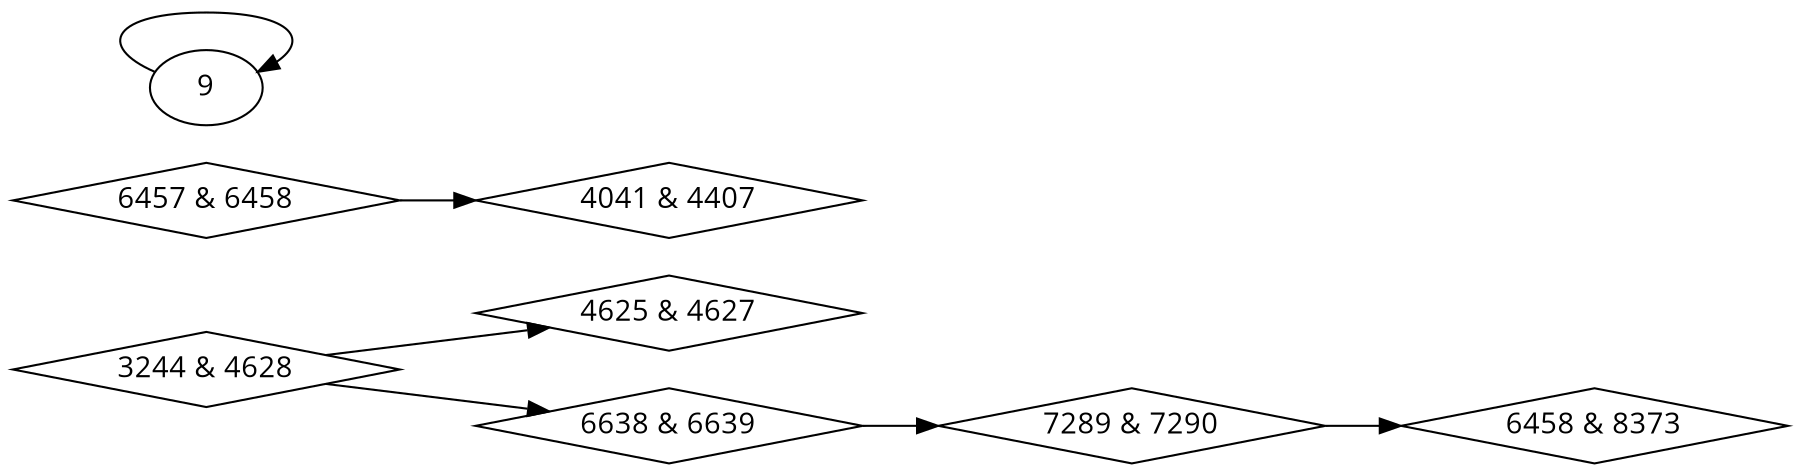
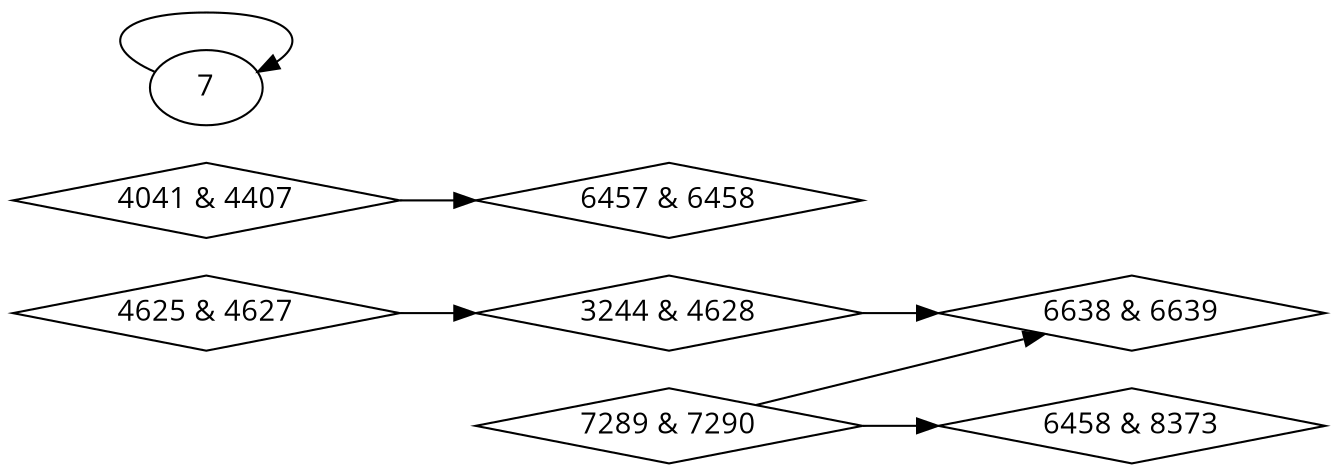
node "9": label "9" -> "7"
edge "6457 & 6458" -> "4041 & 4407": reversed
edge "3244 & 4628" -> "4625 & 4627": reversed
edge "6638 & 6639" -> "7289 & 7290": reversed
